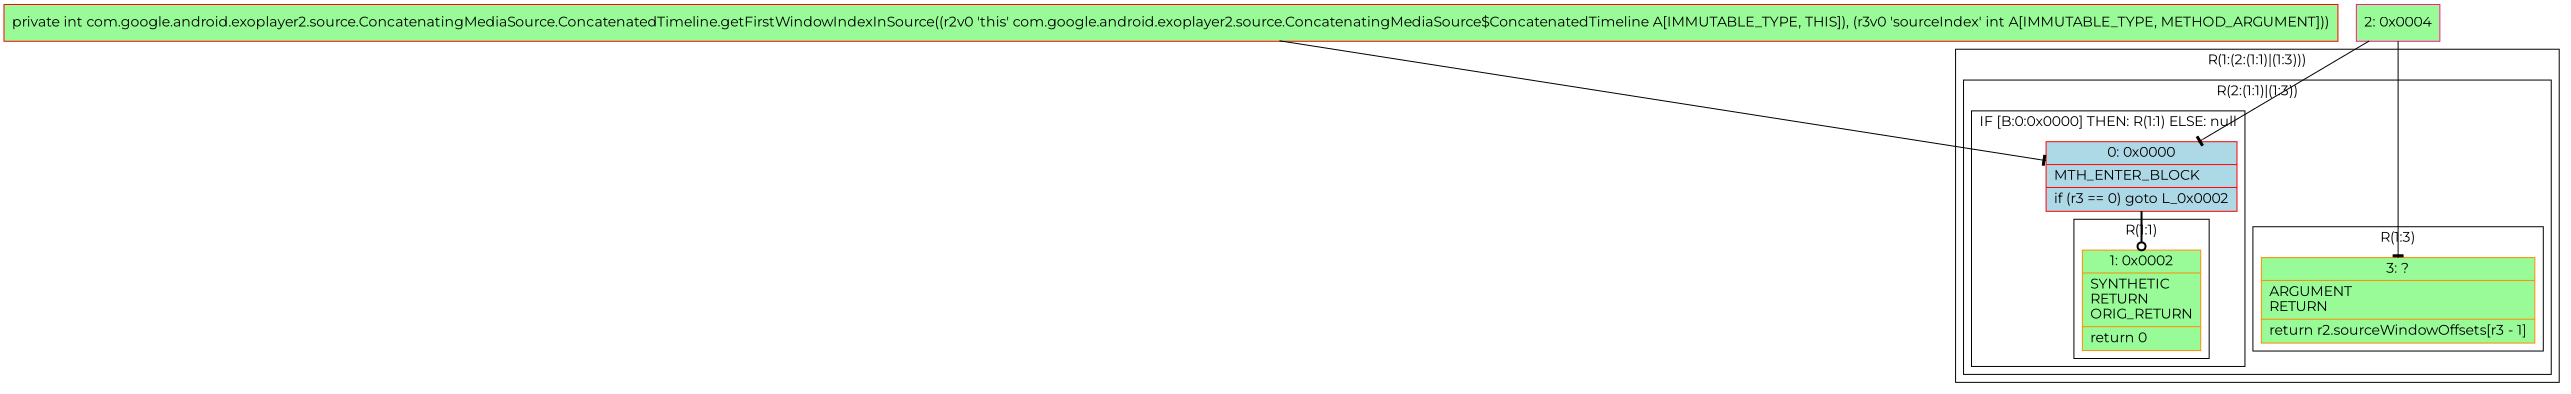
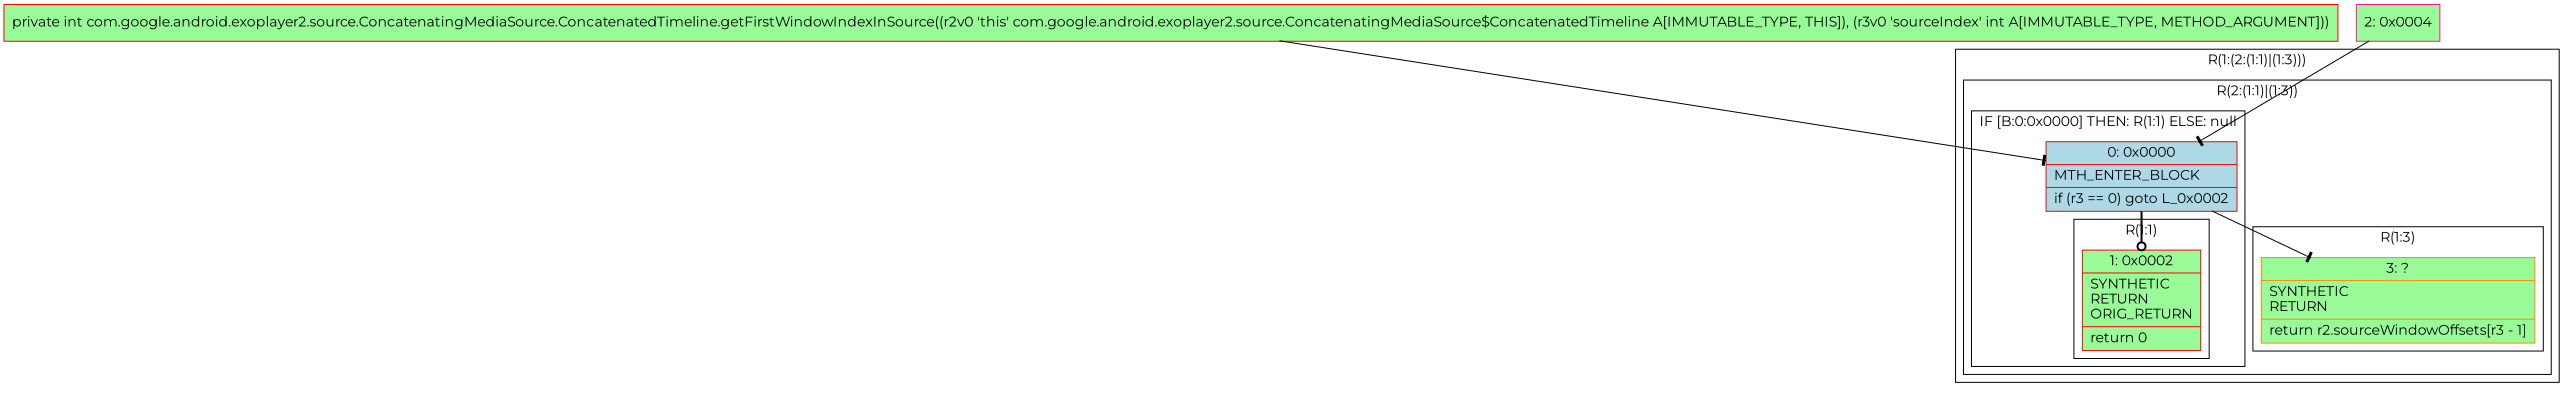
edge "2: 0x0004" -> "3: ?": now "0: 0x0000" -> "3: ?"
node "3: ?": text "ARGUMENT" -> "SYNTHETIC"
node "1: 0x0002": color darkorange -> red
